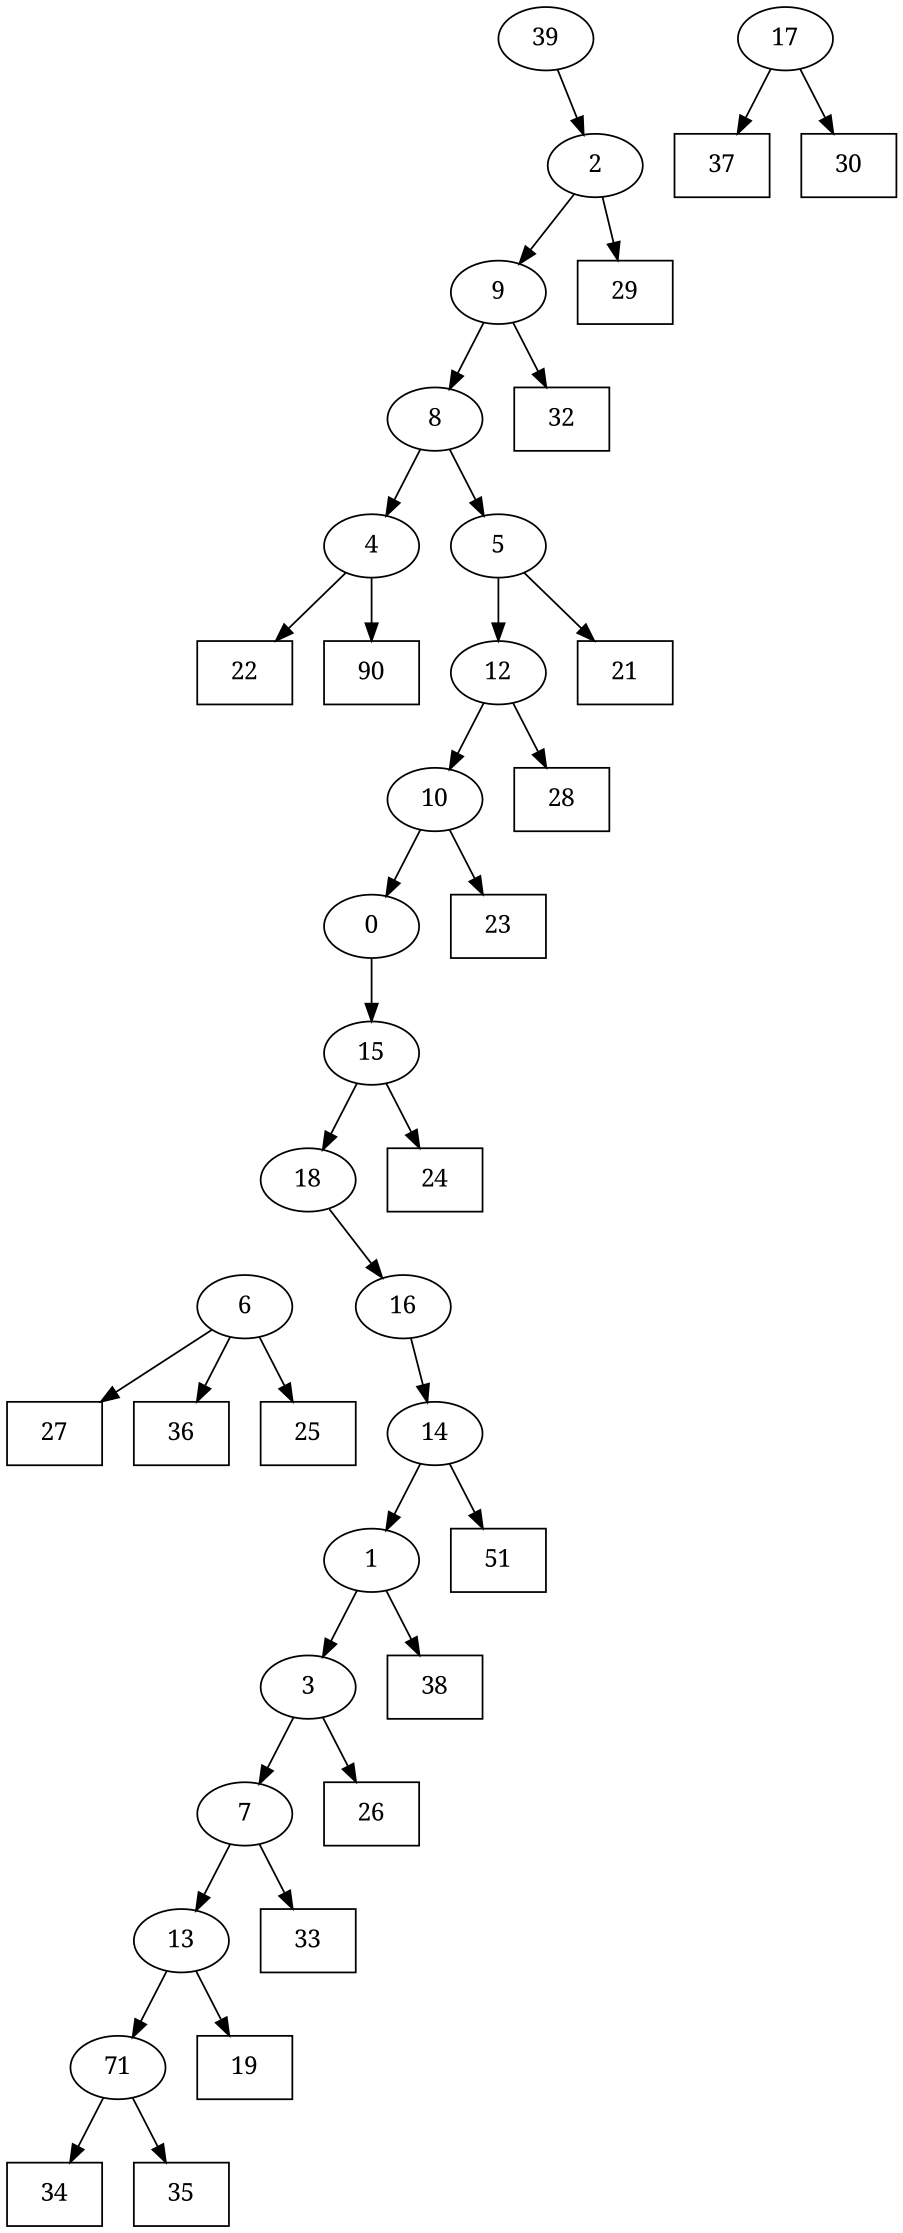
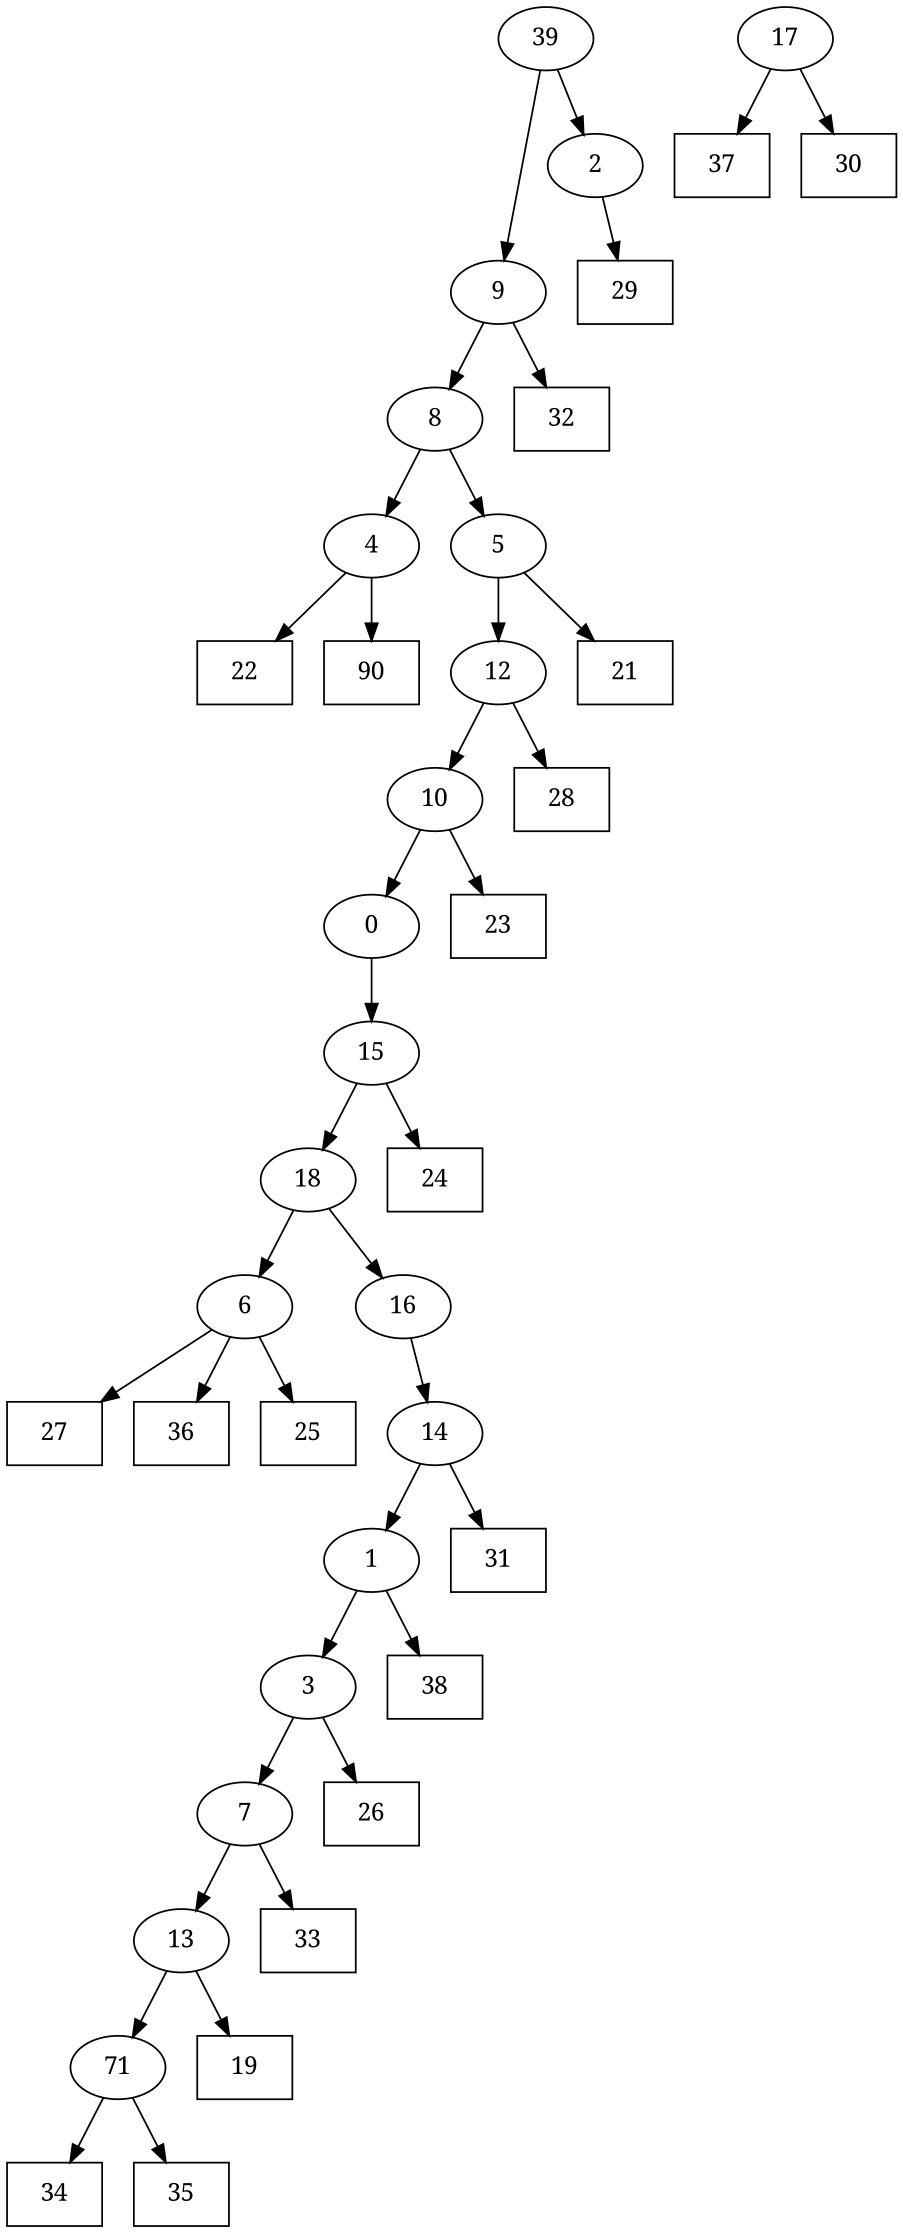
edge "2" -> "9": now "39" -> "9"
edge "18" -> "6": added
node "51": label "51" -> "31"
